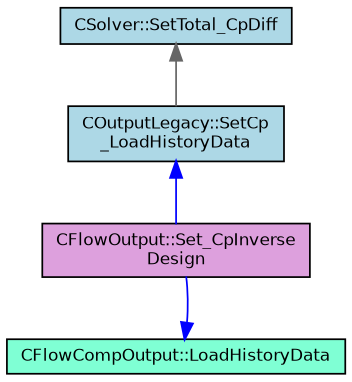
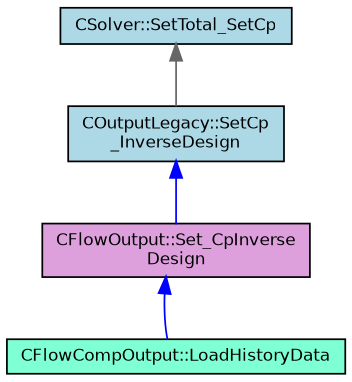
node "CSolver::SetTotal_CpDiff": label "CSolver::SetTotal_CpDiff" -> "CSolver::SetTotal_SetCp"
node "COutputLegacy::SetCp _LoadHistoryData": label "COutputLegacy::SetCp _LoadHistoryData" -> "COutputLegacy::SetCp _InverseDesign"
edge "CFlowOutput::Set_CpInverse Design" -> "CFlowCompOutput::LoadHistoryData": reversed
